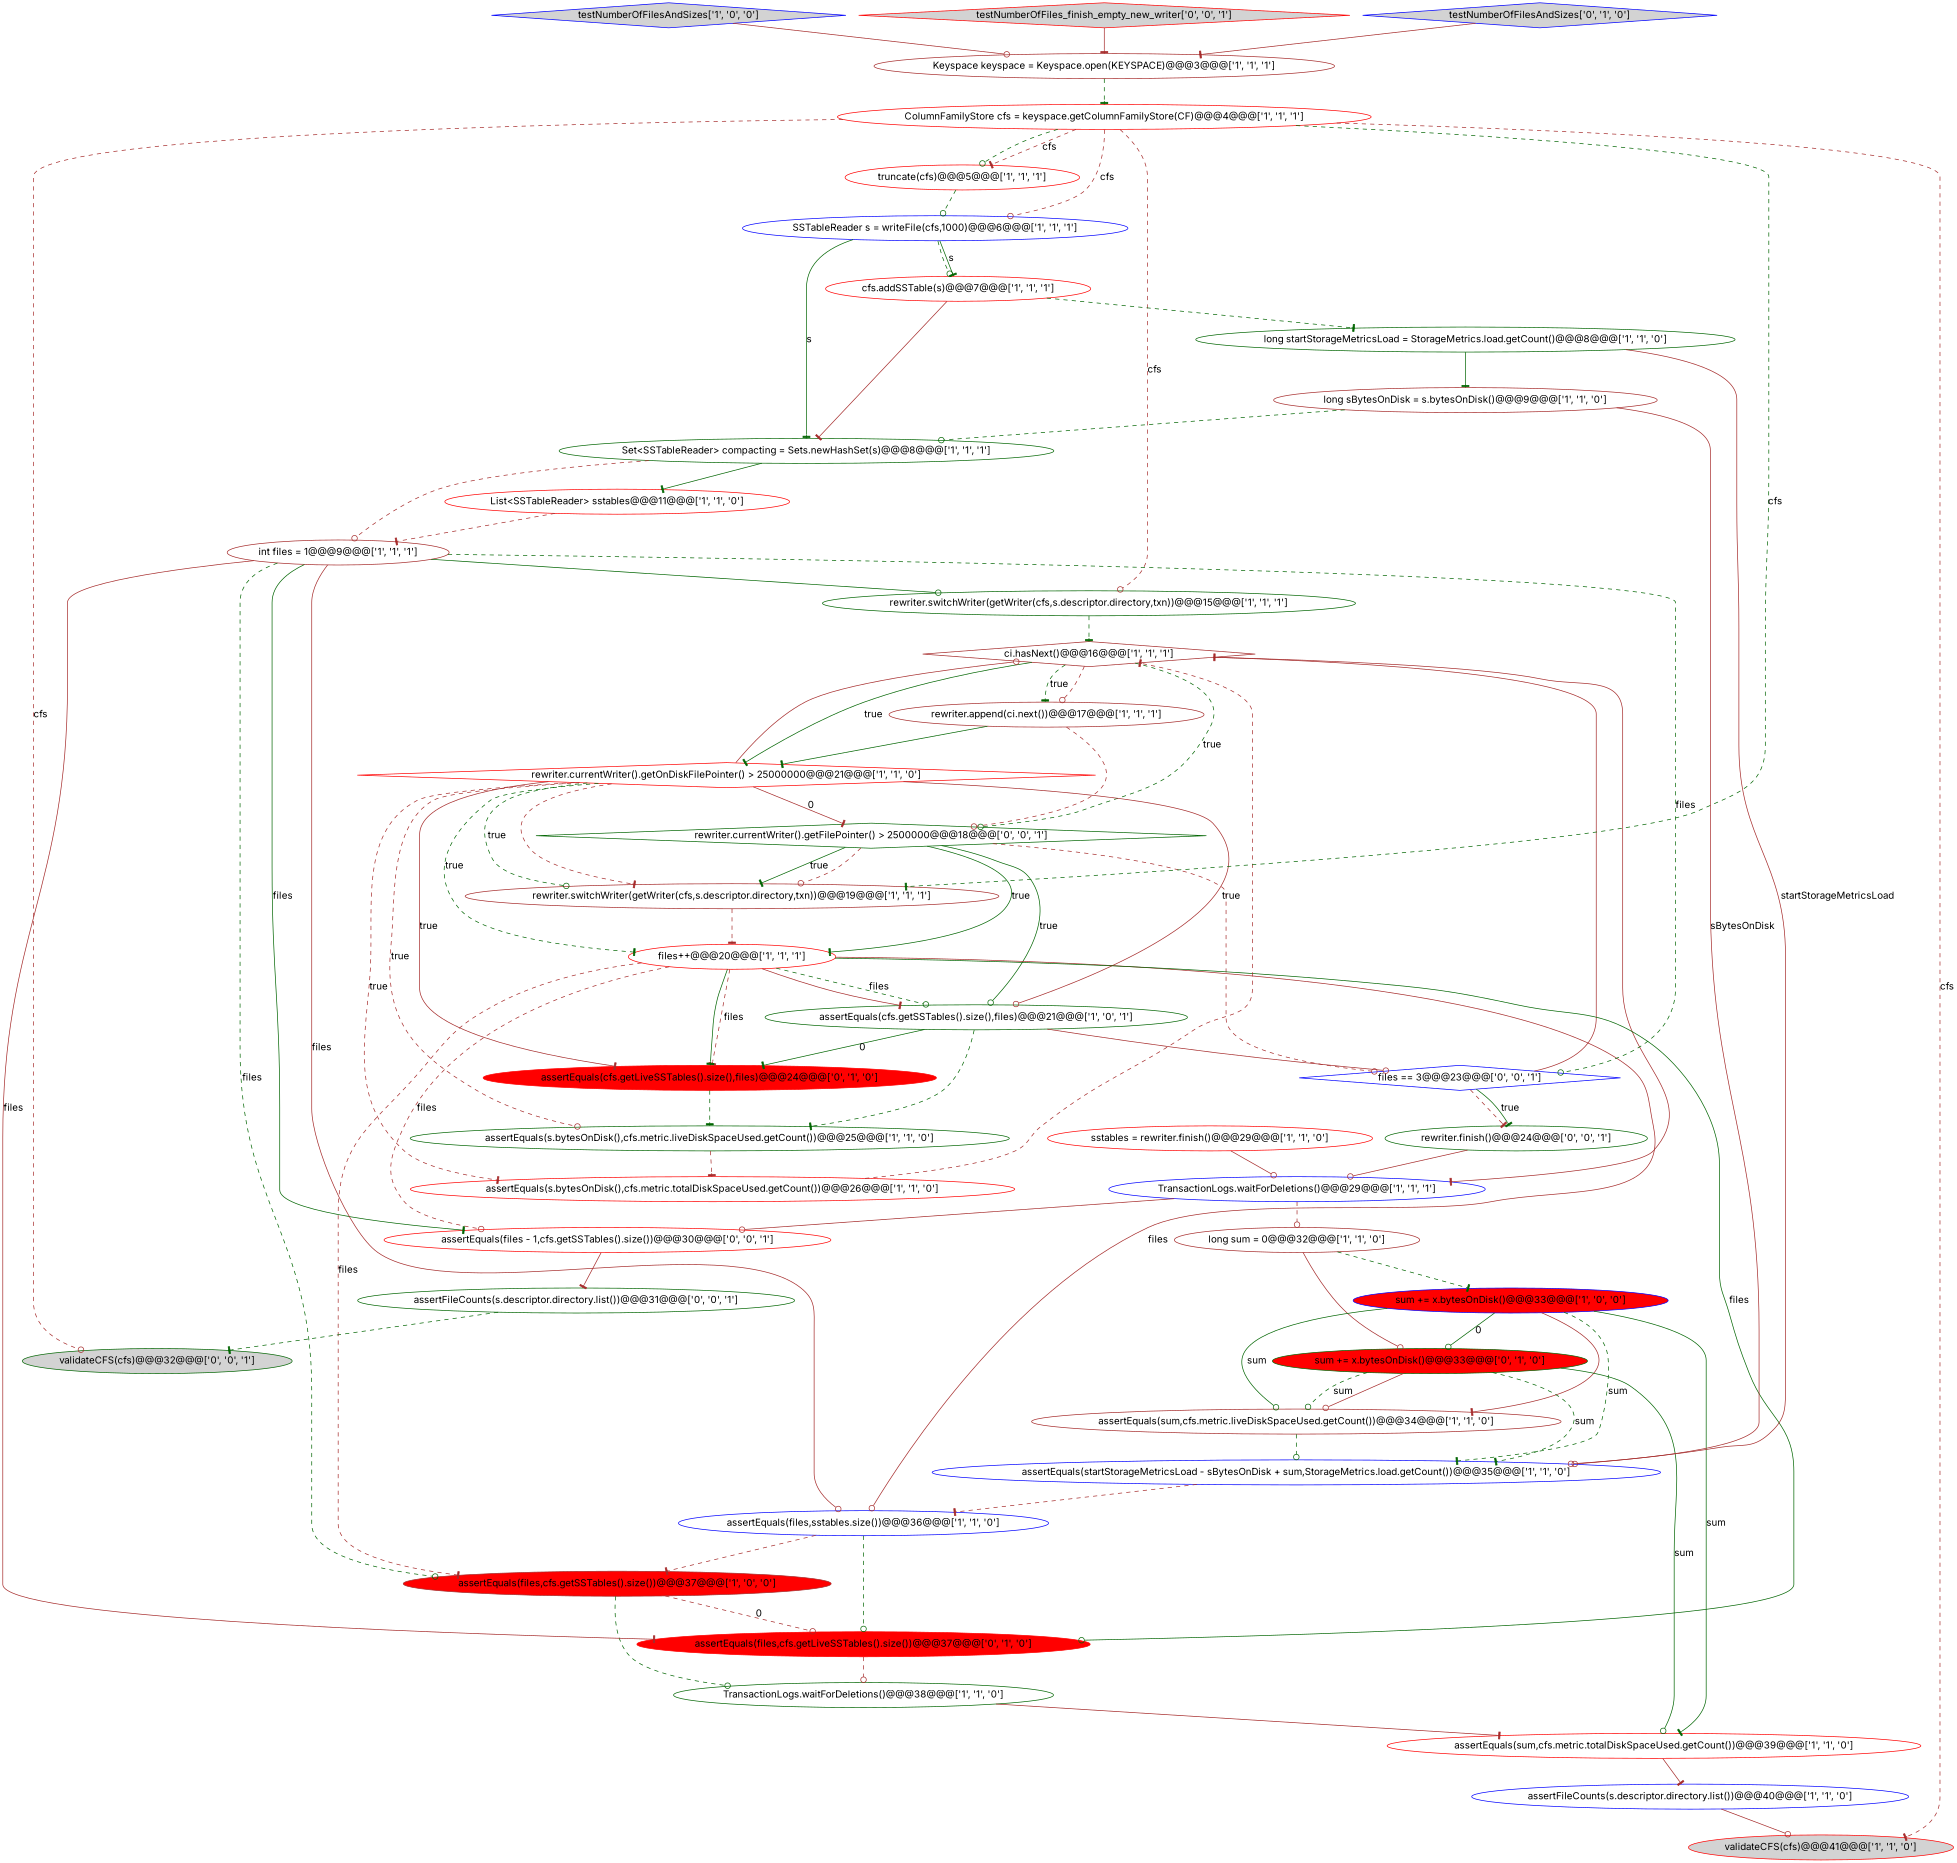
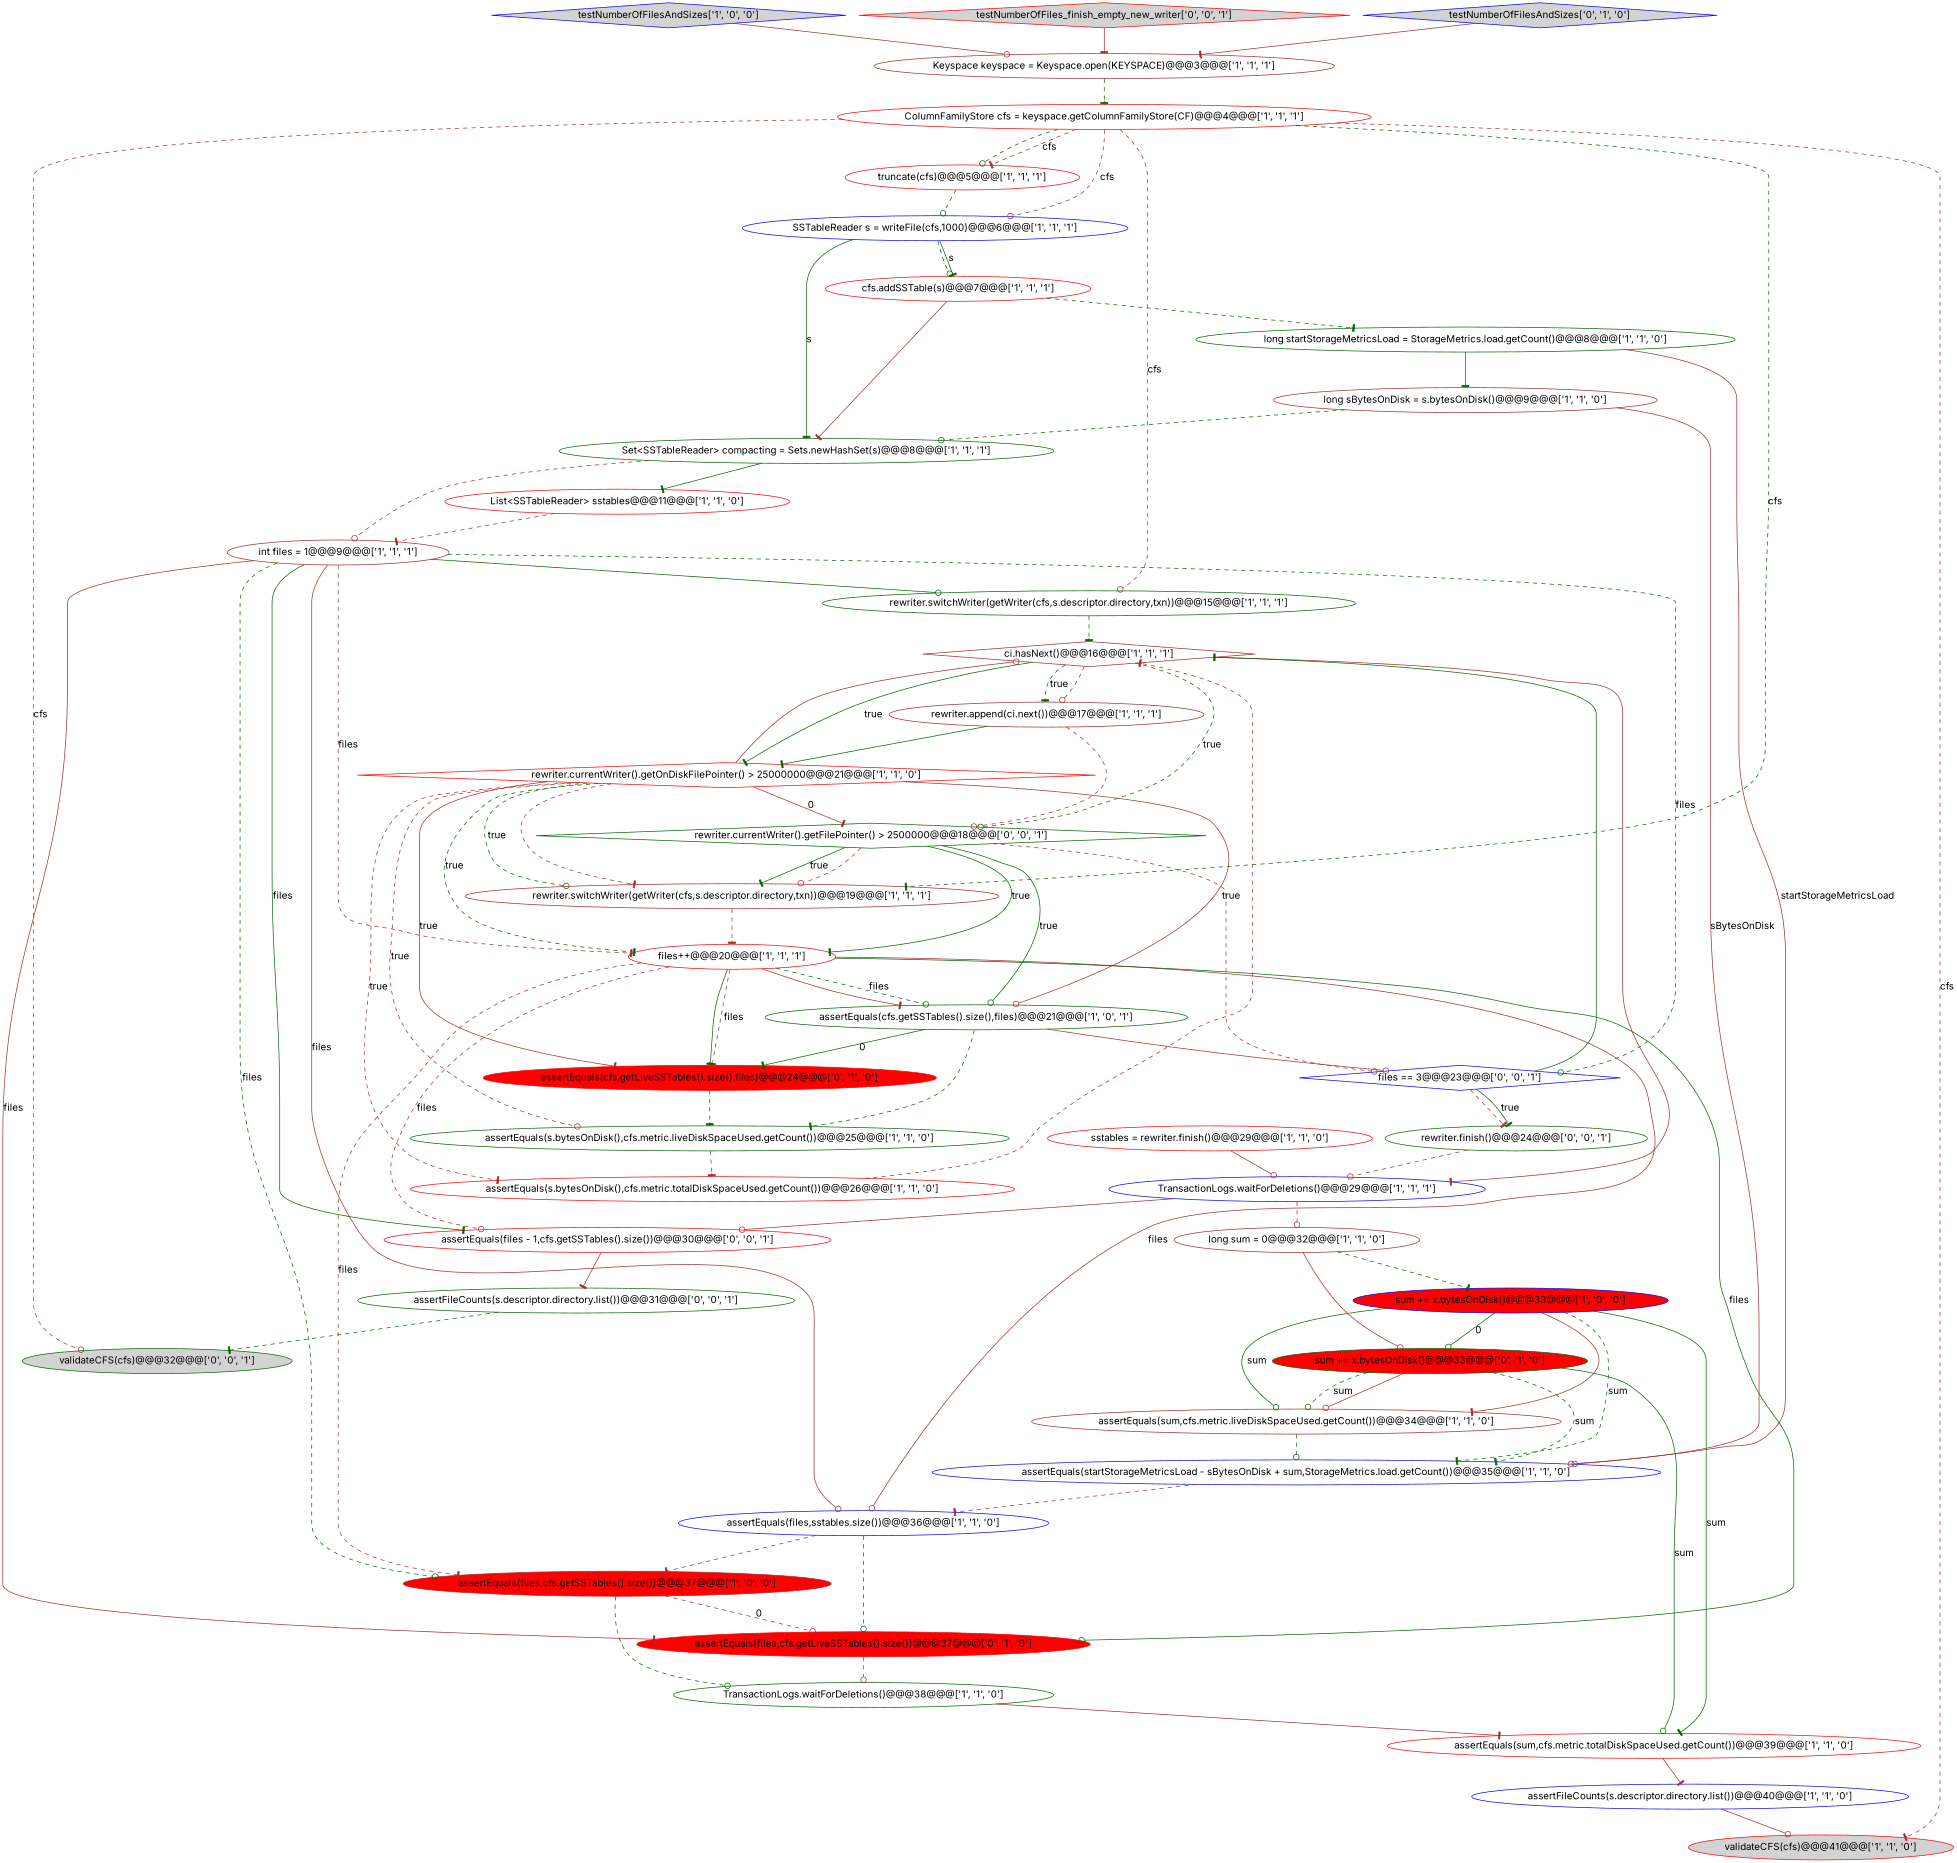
edge "files == 3@@@23@@@['0', '0', '1']" -> "ci.hasNext()@@@16@@@['1', '1', '1']": color brown -> darkgreen
edge "int files = 1@@@9@@@['1', '1', '1']" -> "files++@@@20@@@['1', '1', '1']": added, label "files"
edge "rewriter.finish()@@@24@@@['0', '0', '1']" -> "TransactionLogs.waitForDeletions()@@@29@@@['1', '1', '1']": style solid -> dashed
